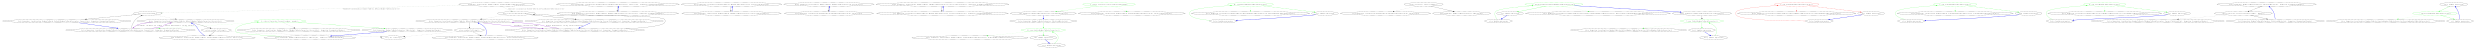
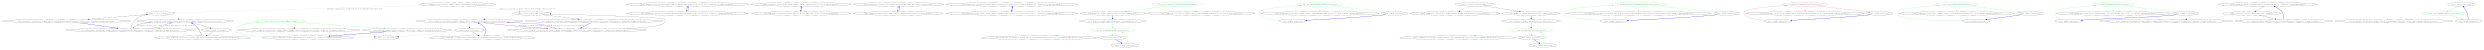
edge "1: new BrazilianPortugueseNumberToWordsConverter()" -> "Entry Humanizer.NumberToWordsExtension.ToWords(int)": now "Exit Humanizer.NumberToWordsExtension.ToWords(int)" -> "Entry Humanizer.NumberToWordsExtension.ToWords(int)"
